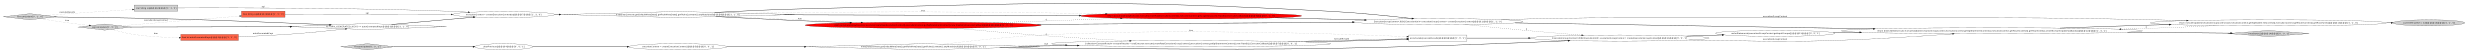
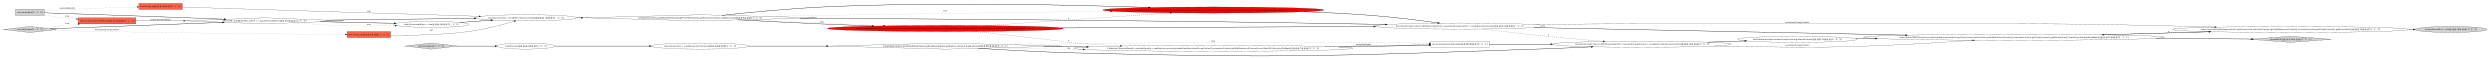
node "final String sql@@@2@@@['0', '1', '0']": fillcolor lightgray -> tomato
node "executeUpdate['0', '1', '0']": shape diamond -> box
edge "executeUpdate['0', '1', '0']" -> "executeUpdate['1', '0', '0']": now "executeUpdate['0', '1', '0']" -> "final int autoGeneratedKeys@@@2@@@['1', '1', '0']"
node "returnGeneratedKeys = true@@@4@@@['1', '1', '0']": added
